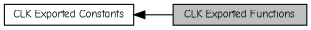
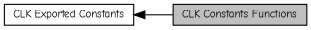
node "CLK Exported Functions": label "CLK Exported Functions" -> "CLK Constants Functions"
